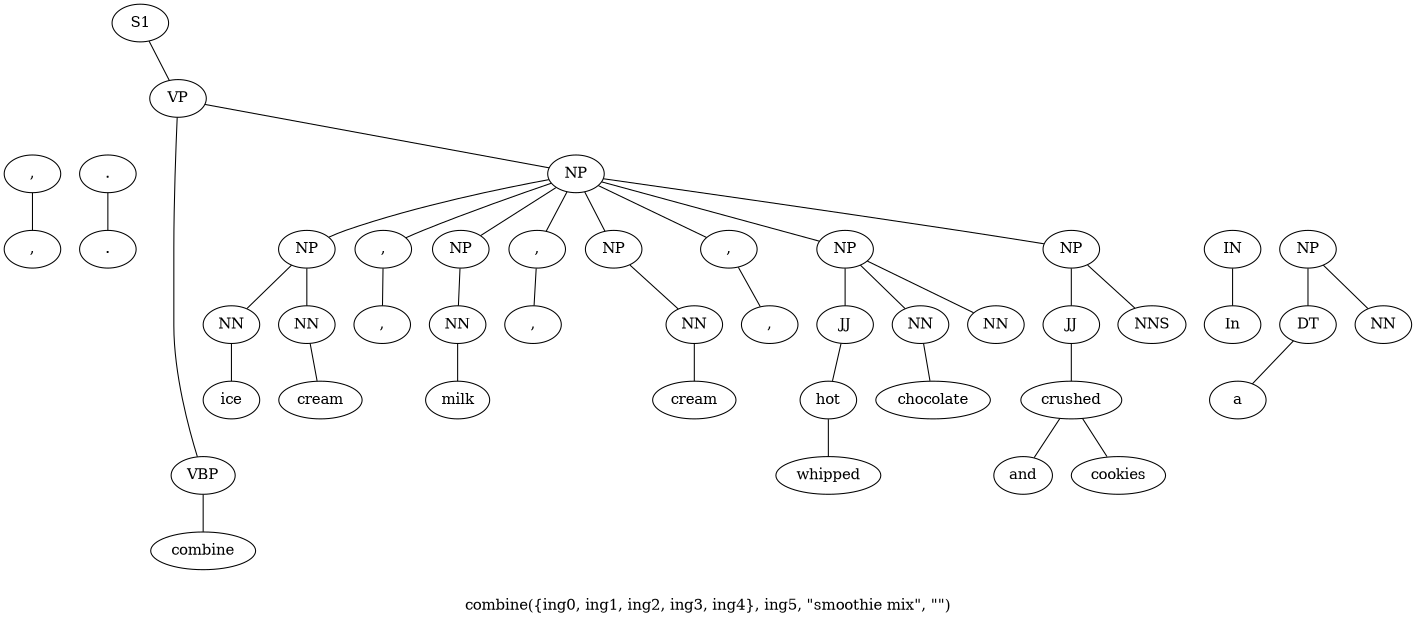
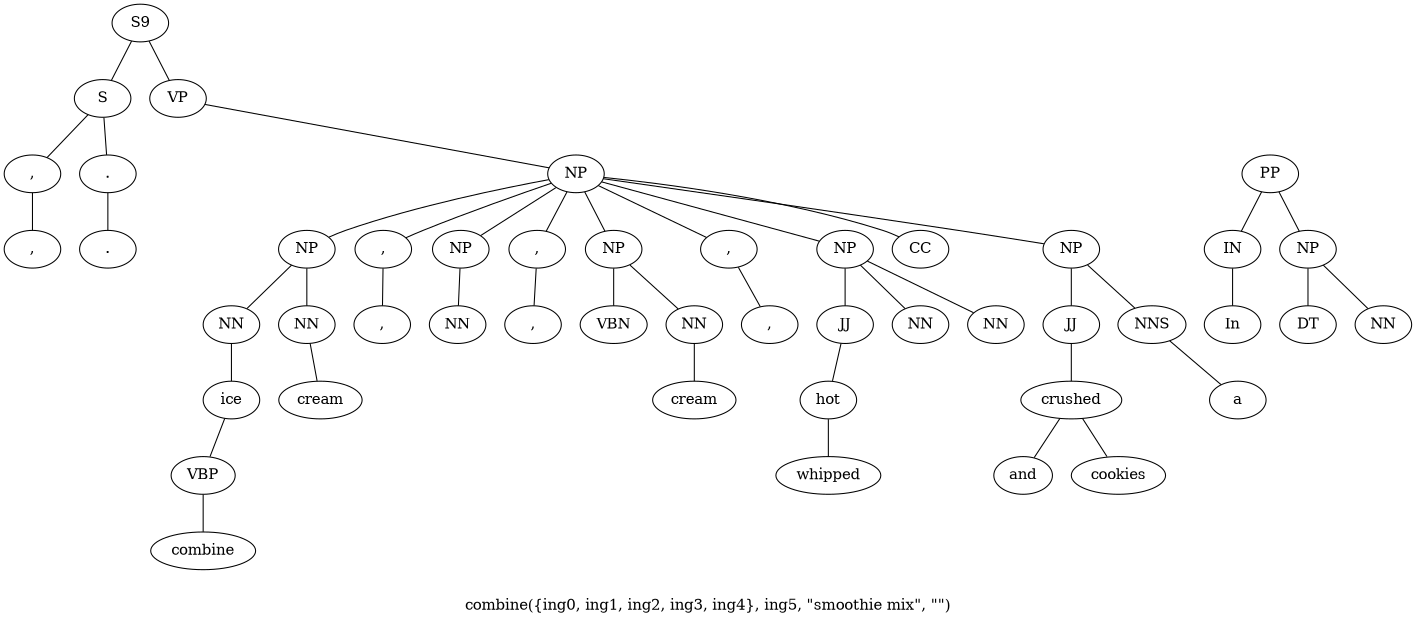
node "S1": label "S1" -> "S9"
node "S": added
node "PP": added
node "CC": added
edge "VP" -- "VBP": now "ice" -- "VBP"
node "VBN": added
edge "DT" -- "a": now "NNS" -- "a"
node "milk": removed
node "chocolate": removed
